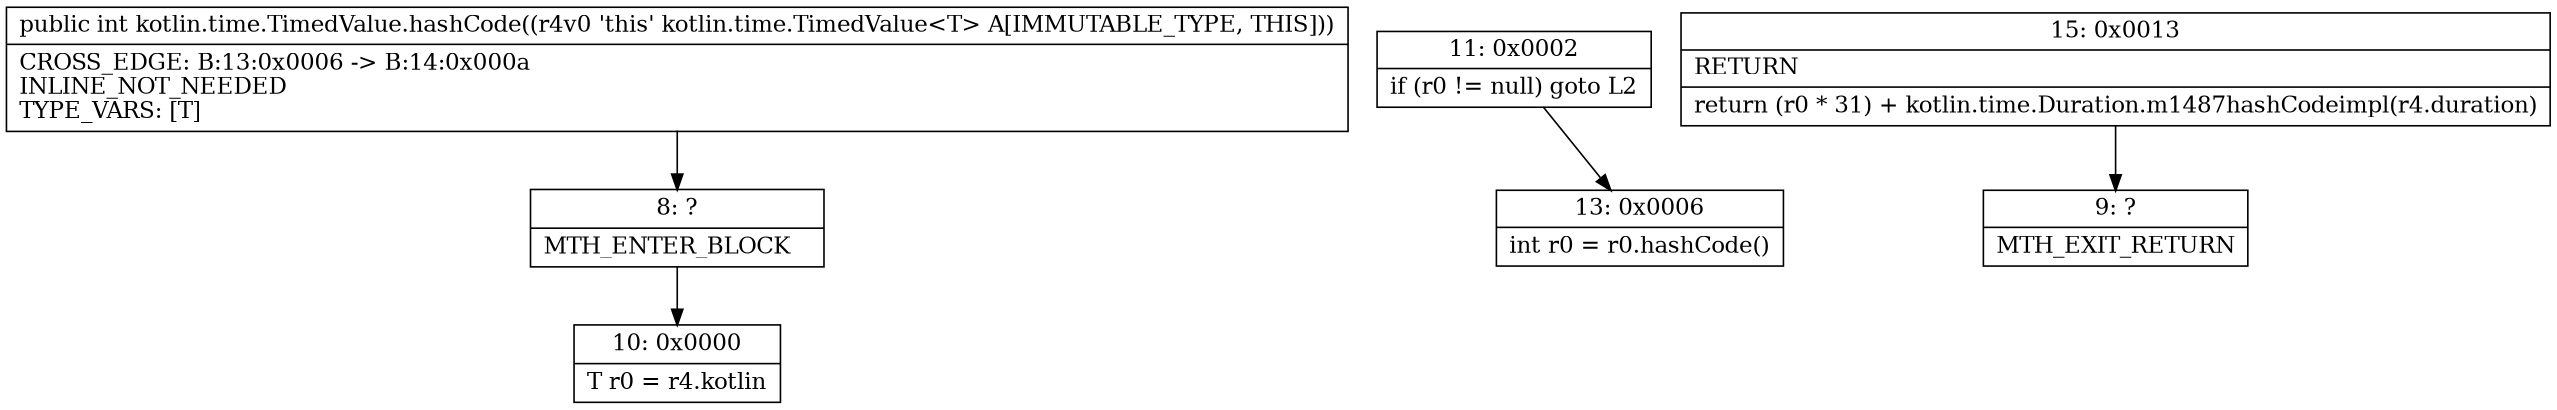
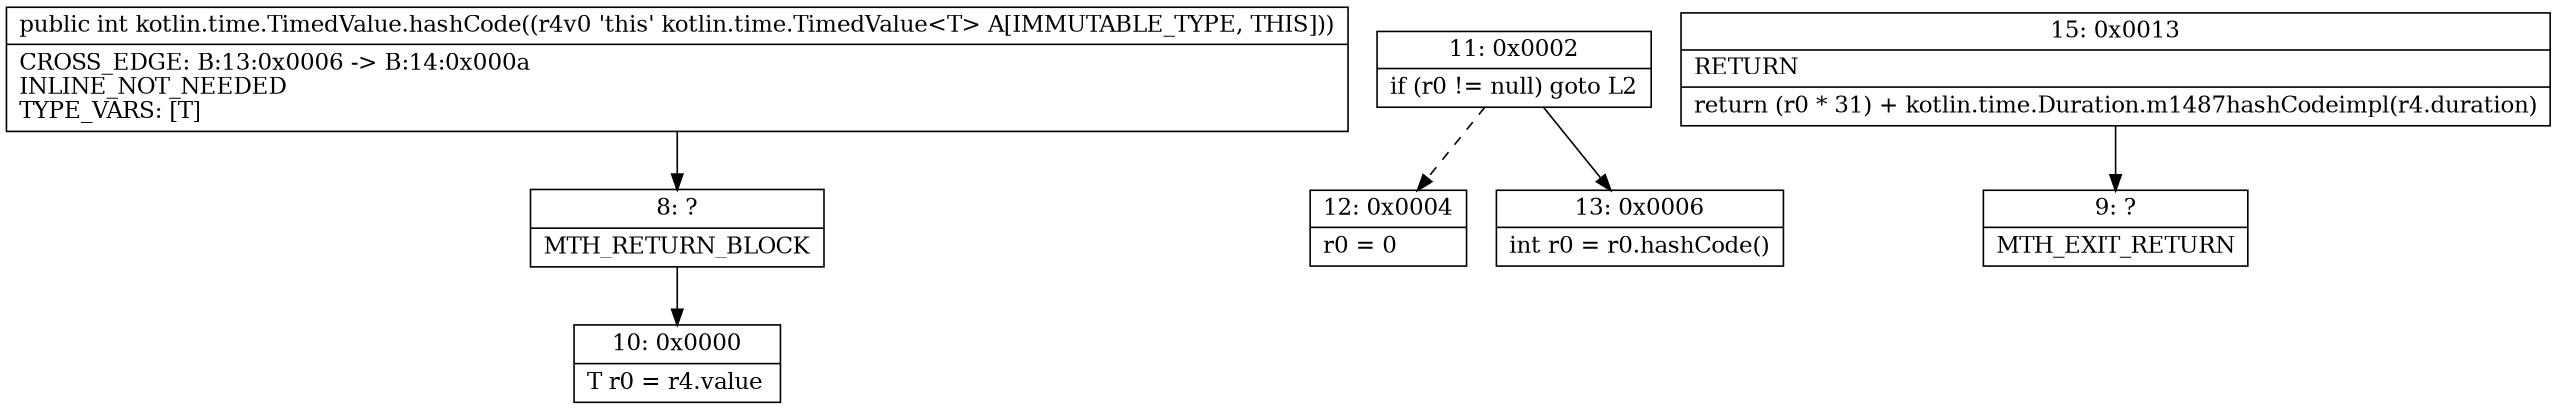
node "12: 0x0004": added
node "8: ?": text "MTH_ENTER_BLOCK" -> "MTH_RETURN_BLOCK"
node "10: 0x0000": text "T r0 = r4.kotlin" -> "T r0 = r4.value"
